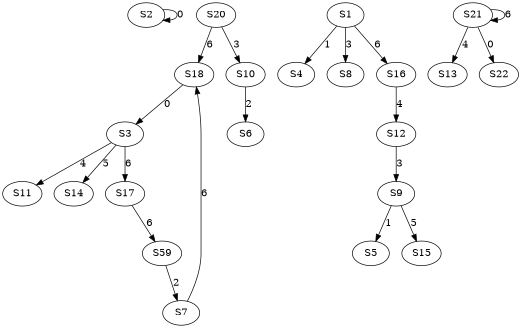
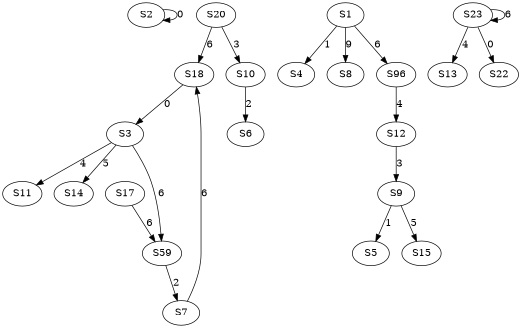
node "S21": label "S21" -> "S23"
edge "S1" -> "S8": label "3" -> "9"
node "S16": label "S16" -> "S96"
edge "S3" -> "S17": now "S3" -> "S59"
